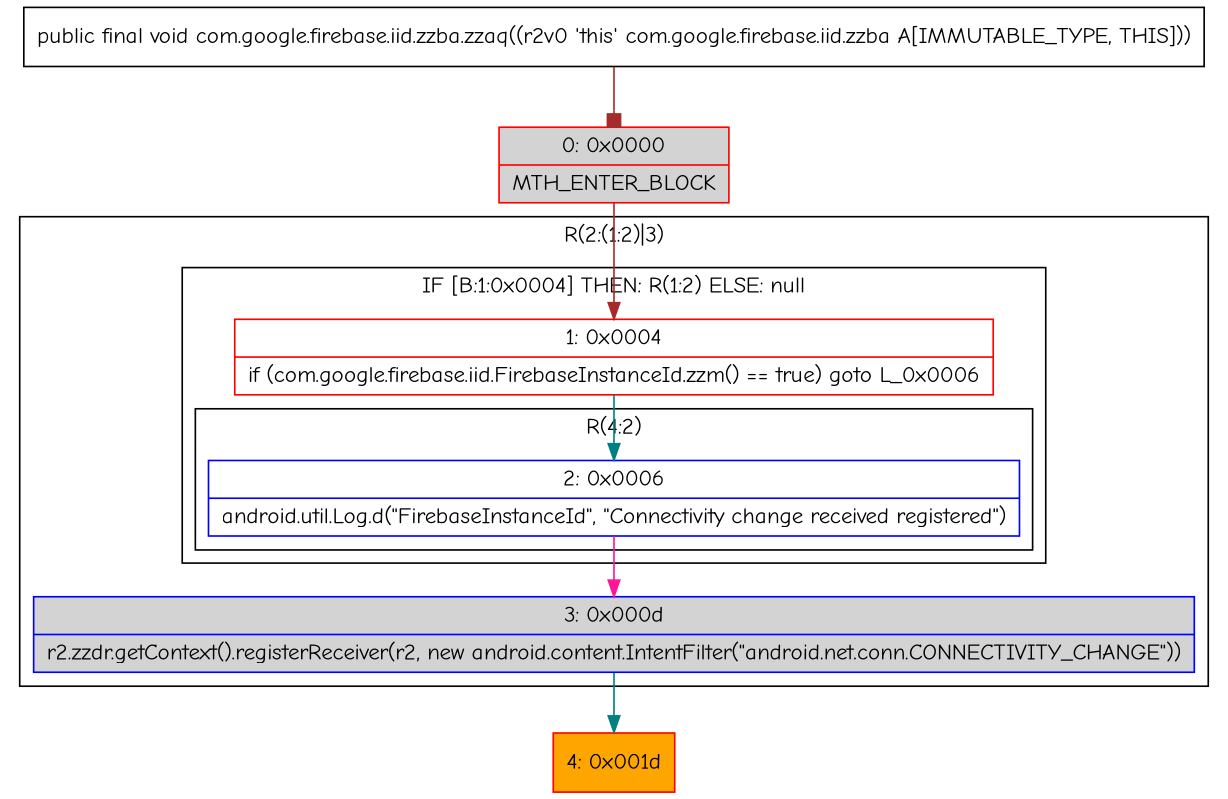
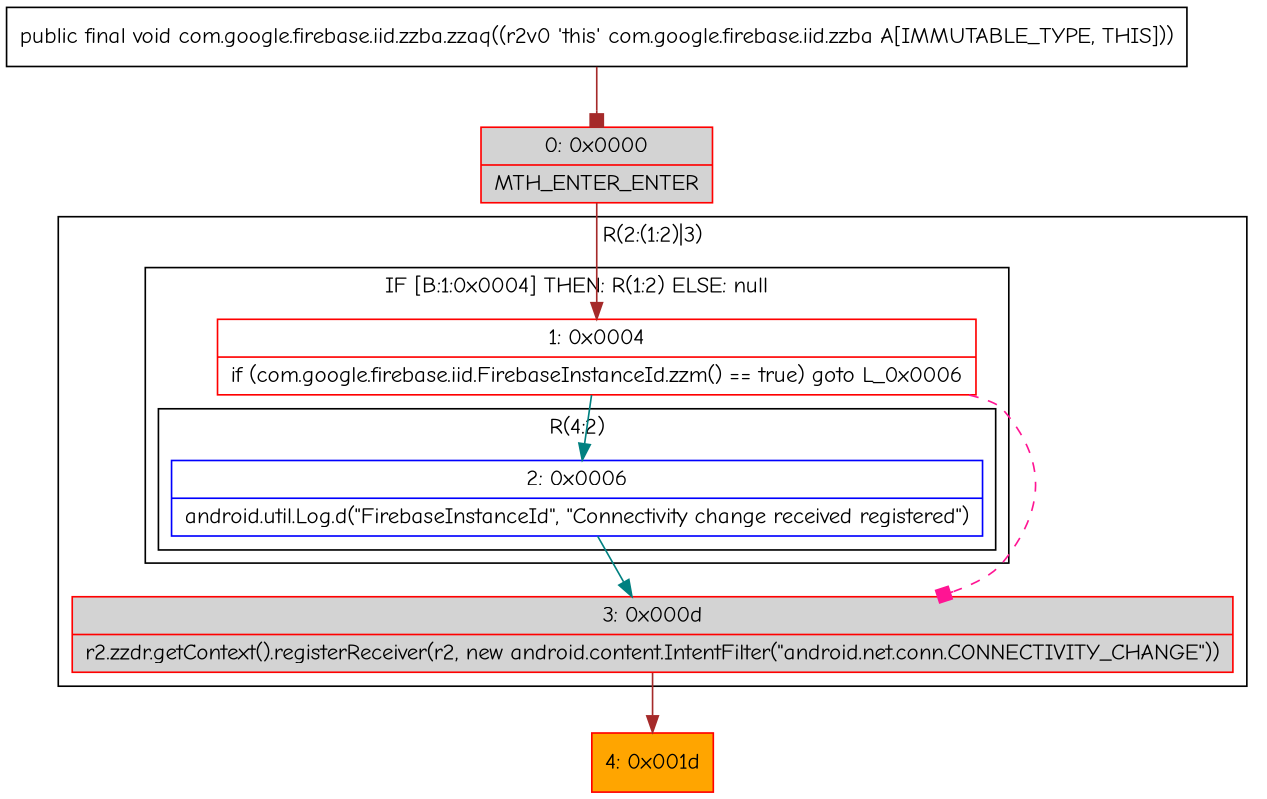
node "0: 0x0000": text "MTH_ENTER_BLOCK" -> "MTH_ENTER_ENTER"
edge "1: 0x0004" -> "3: 0x000d": added
edge "2: 0x0006" -> "3: 0x000d": color deeppink -> teal
node "3: 0x000d": color blue -> red
edge "3: 0x000d" -> "4: 0x001d": color teal -> brown
